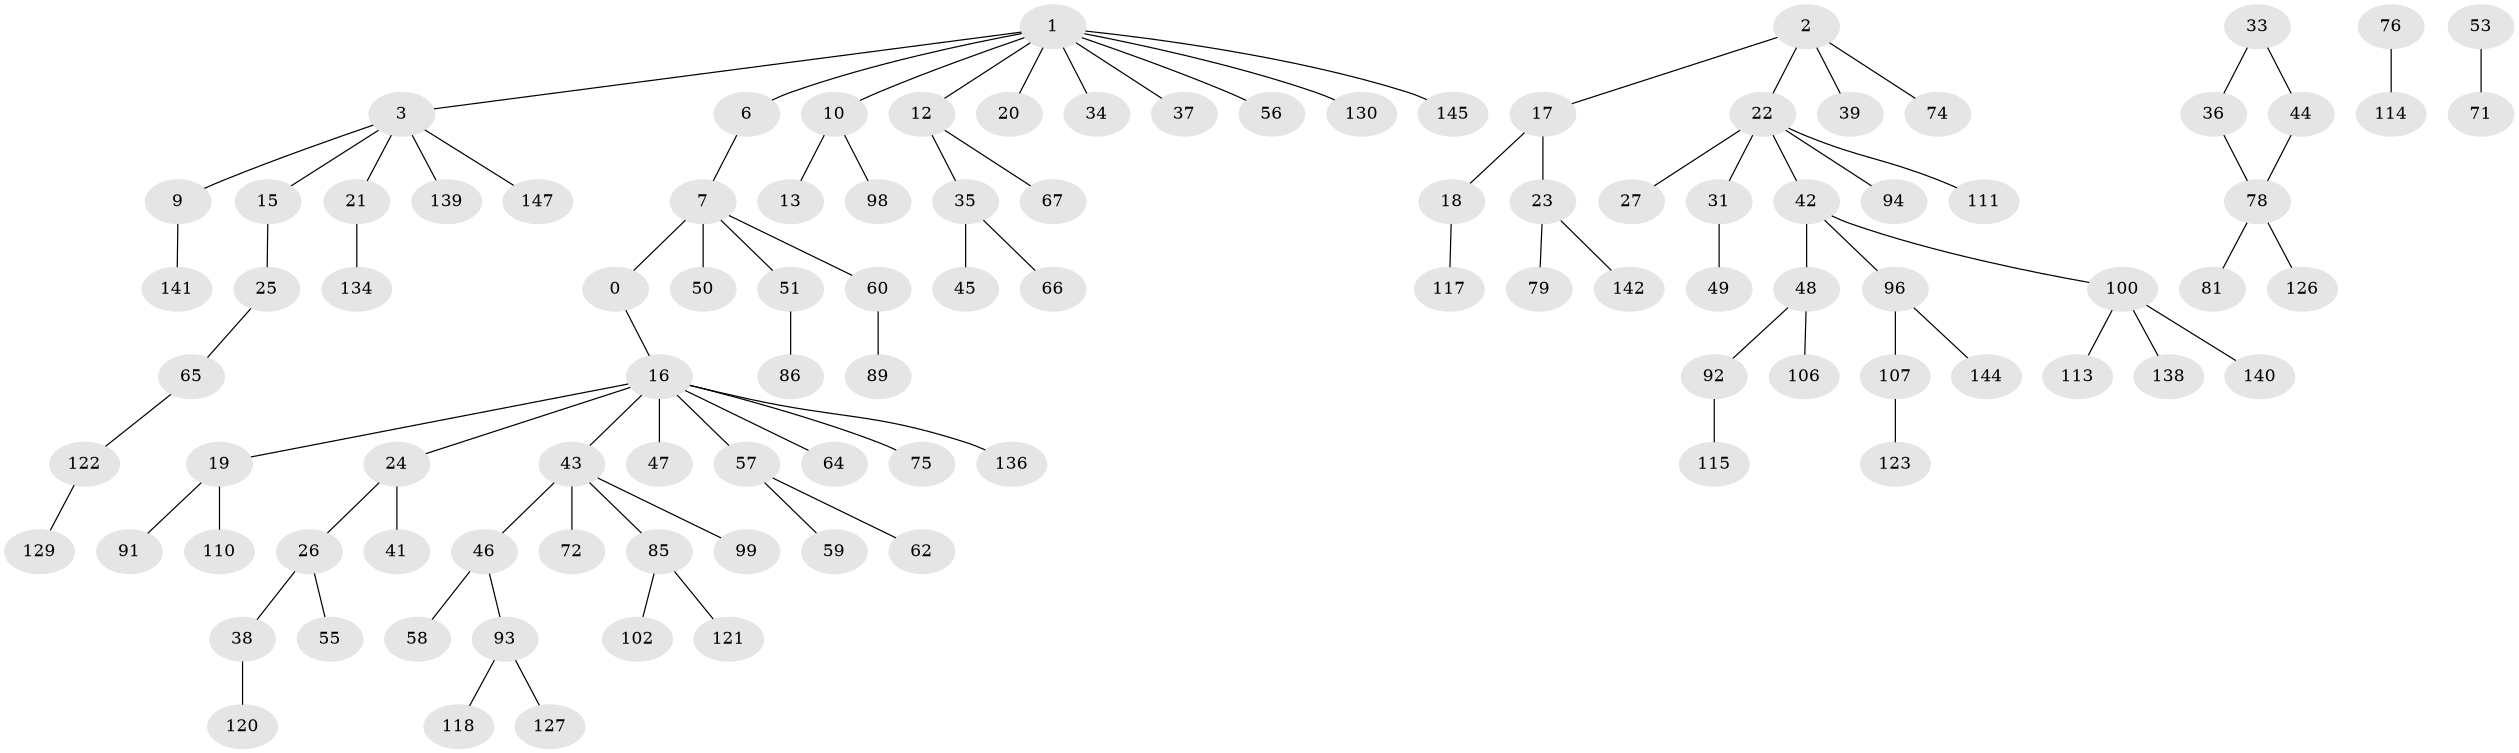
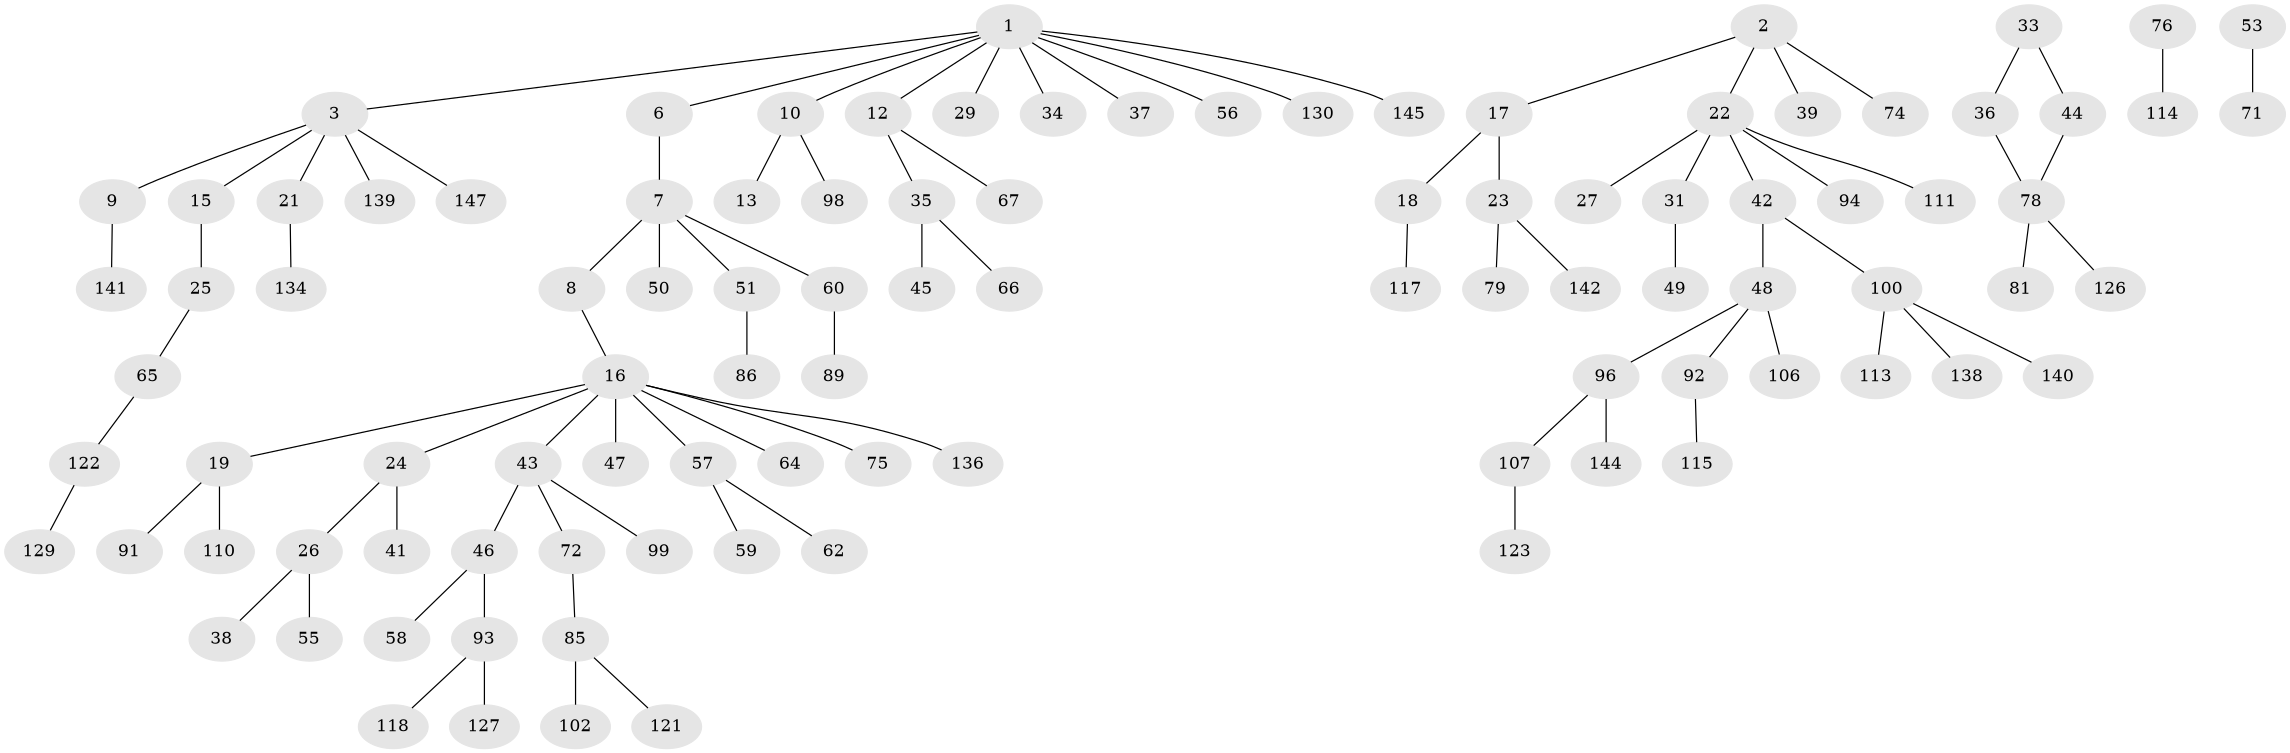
node "20": label "20" -> "29"
edge "42" -- "96": now "48" -- "96"
node "0": label "0" -> "8"
edge "43" -- "85": now "72" -- "85"
node "120": removed
